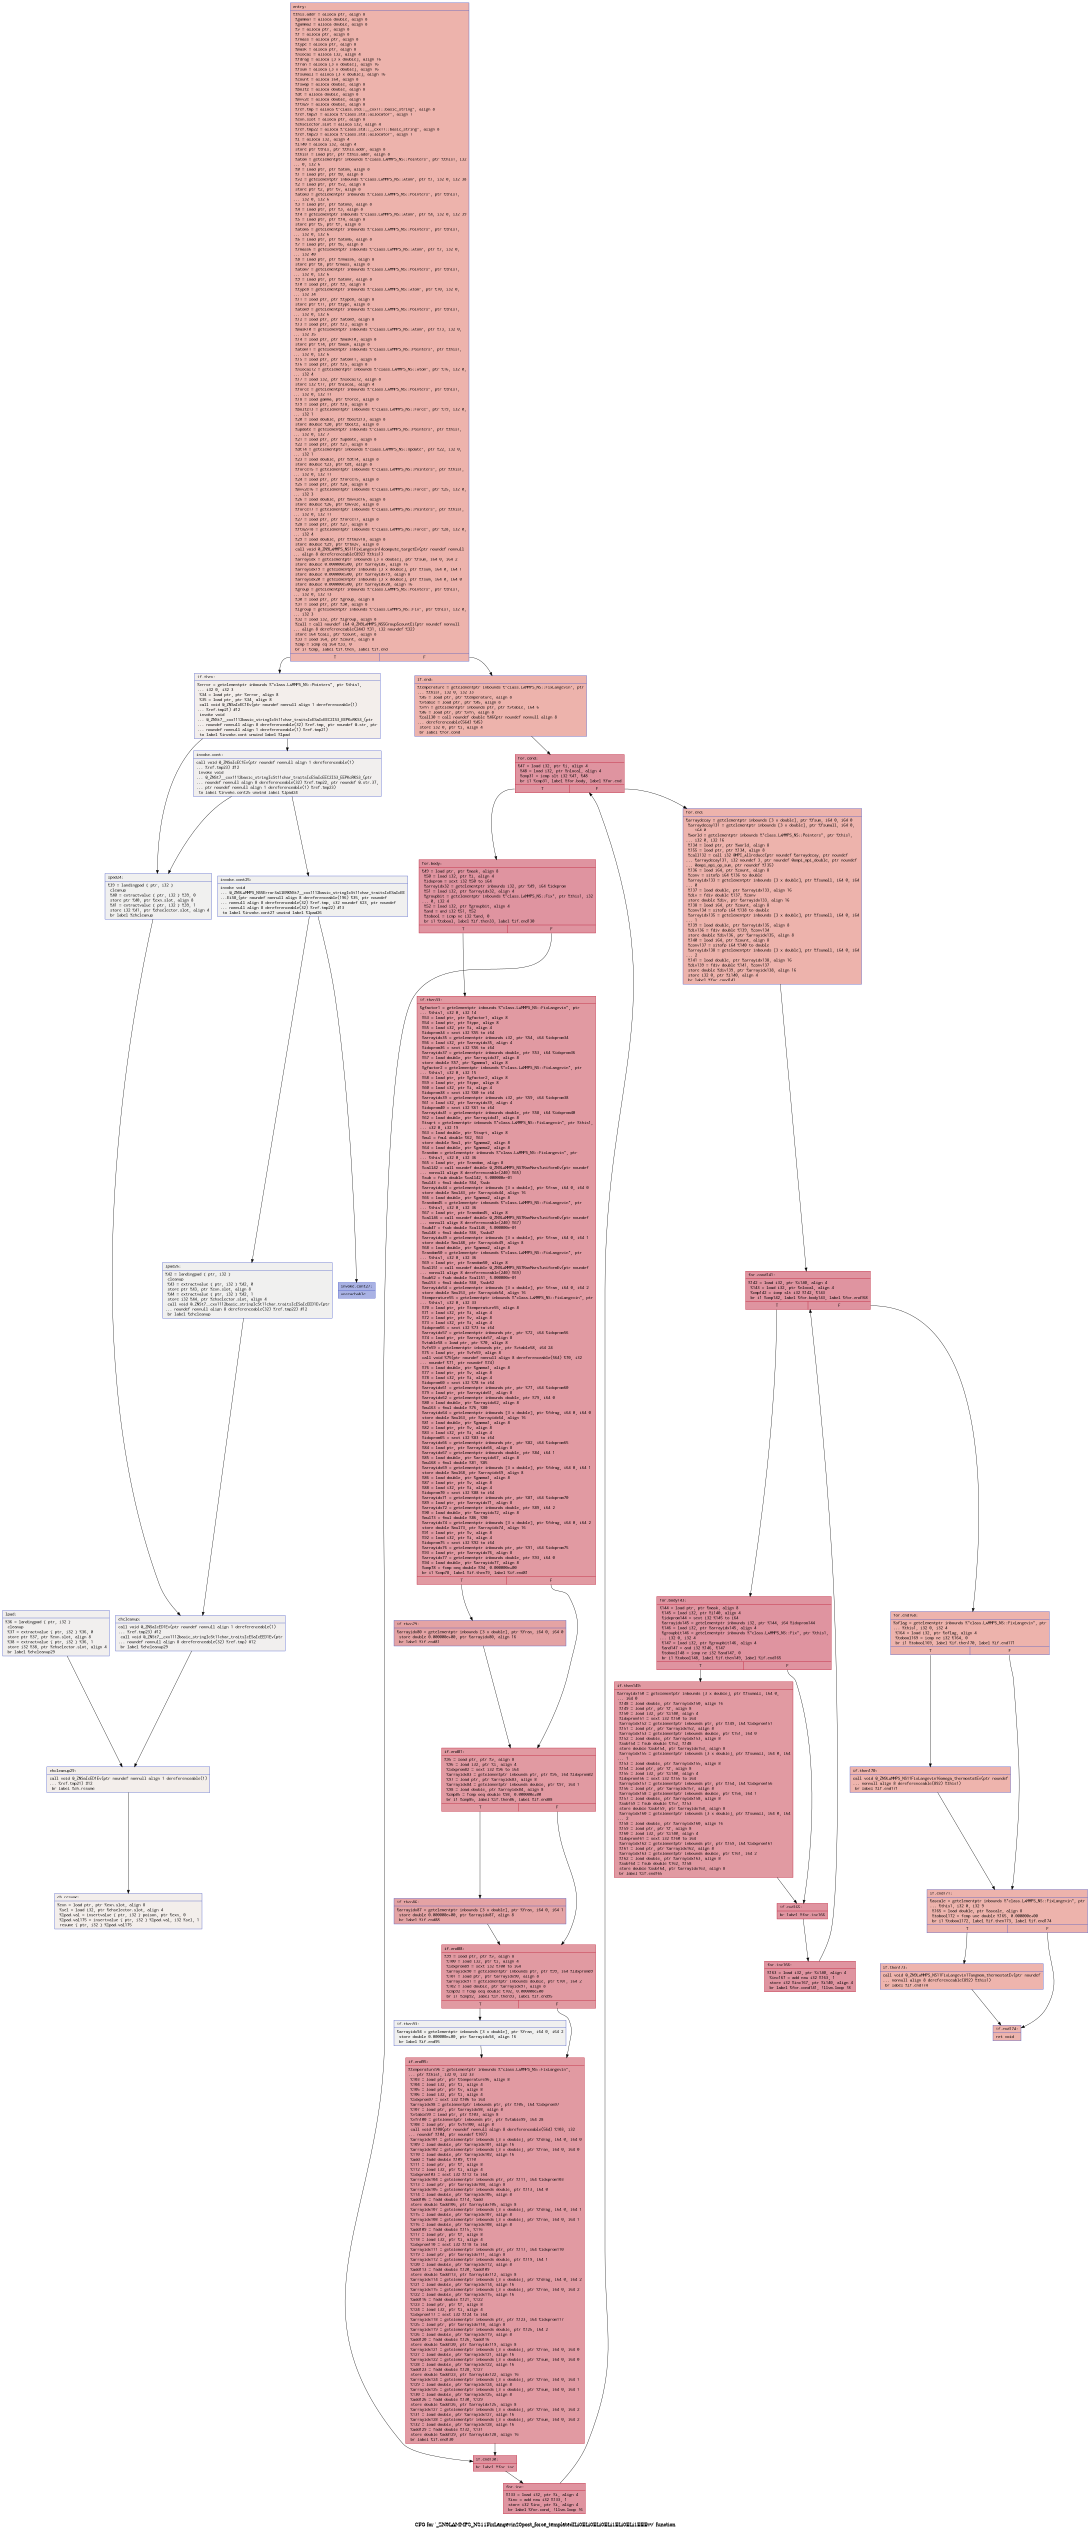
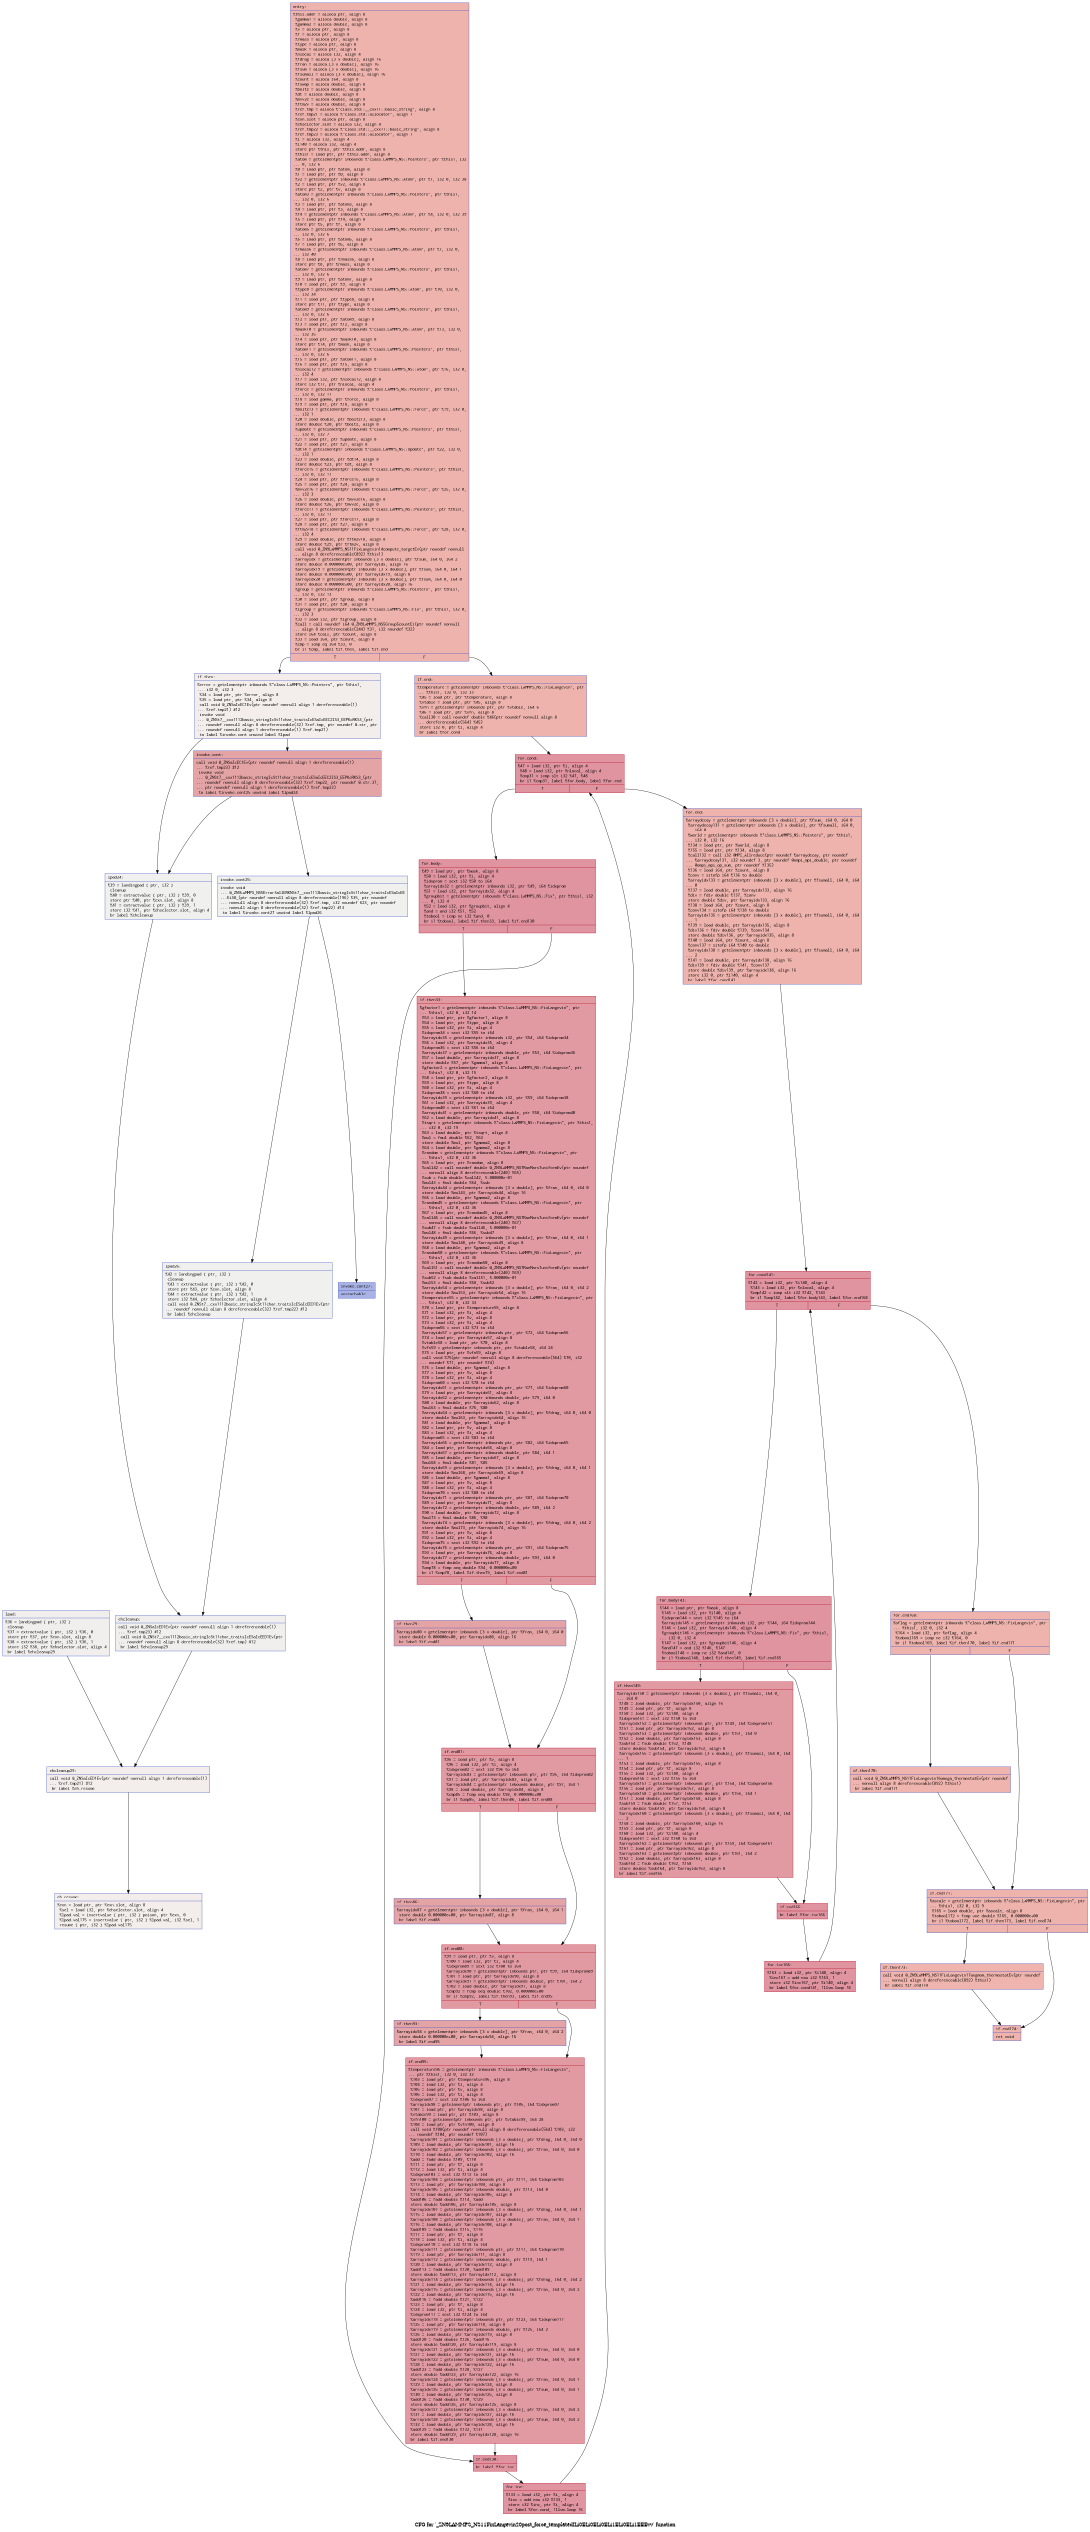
node "invoke.cont:": fillcolor #e0dbd870 -> #c32e3170
node "if.then93:": fillcolor #dedcdb70 -> #c32e3170
